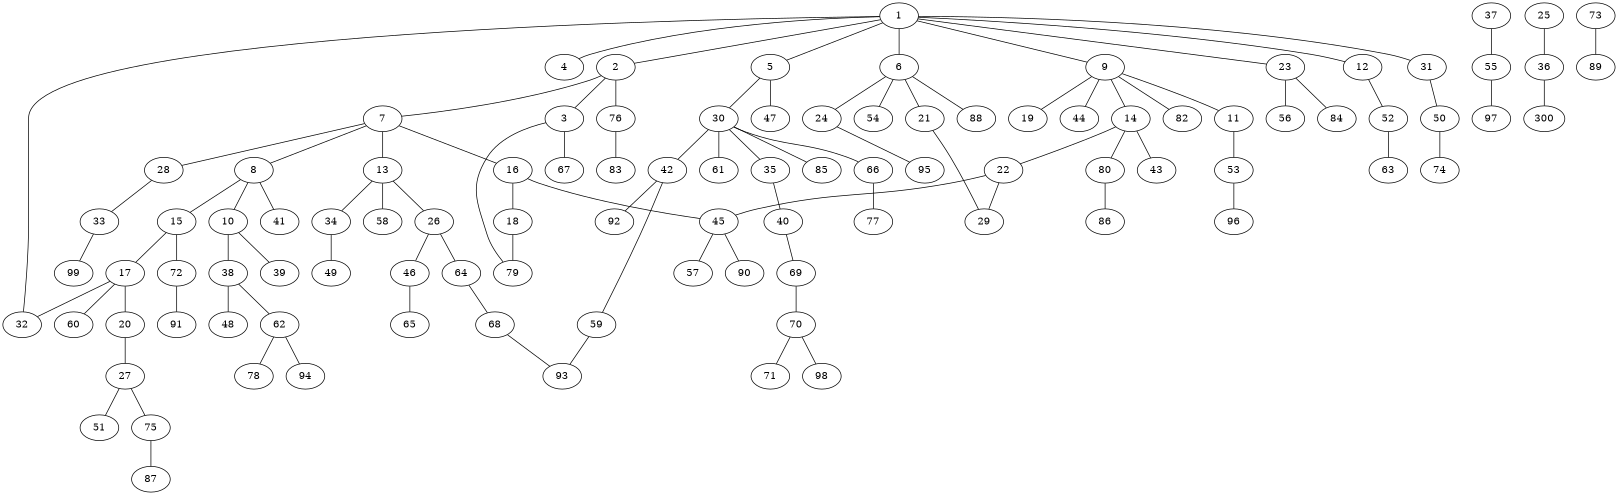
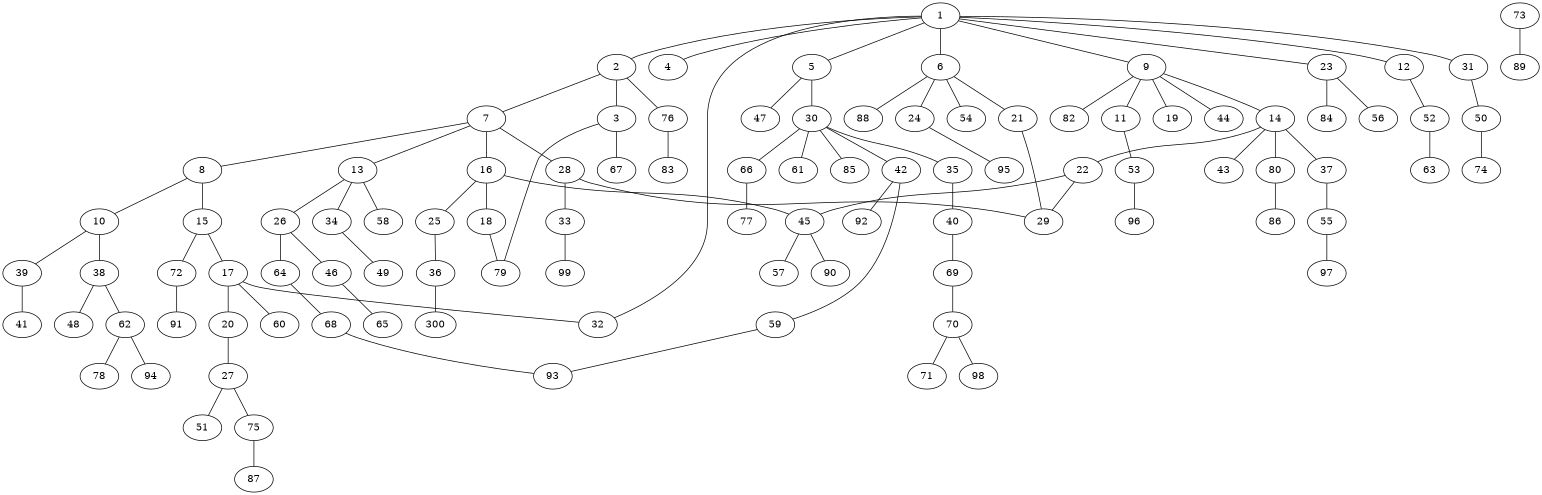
edge "14" -- "37": added
edge "8" -- "41": now "39" -- "41"
edge "16" -- "25": added
edge "28" -- "29": added
